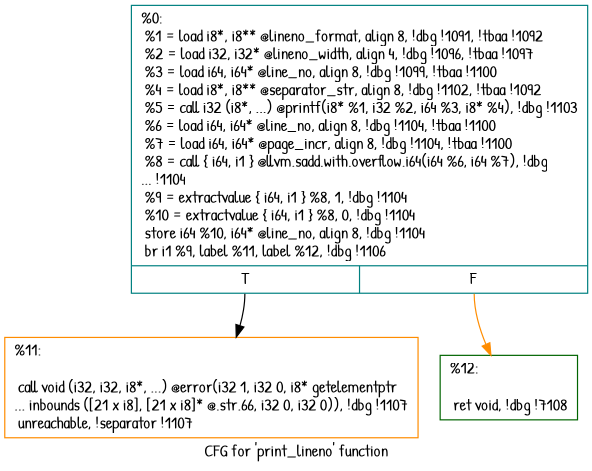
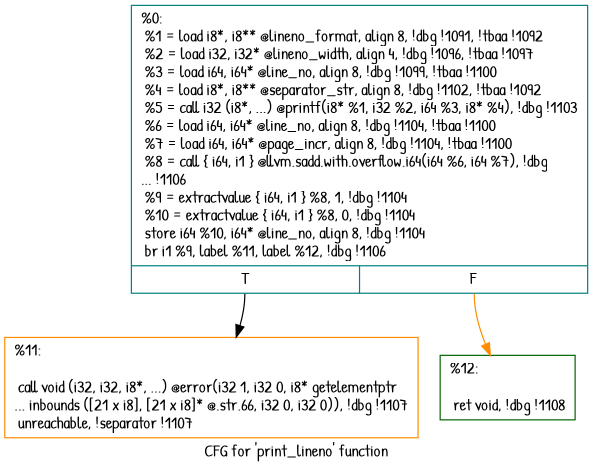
node "%0:": text "... !1104" -> "... !1106"
node "%12:": text "ret void, !dbg !7108" -> "ret void, !dbg !1108"
